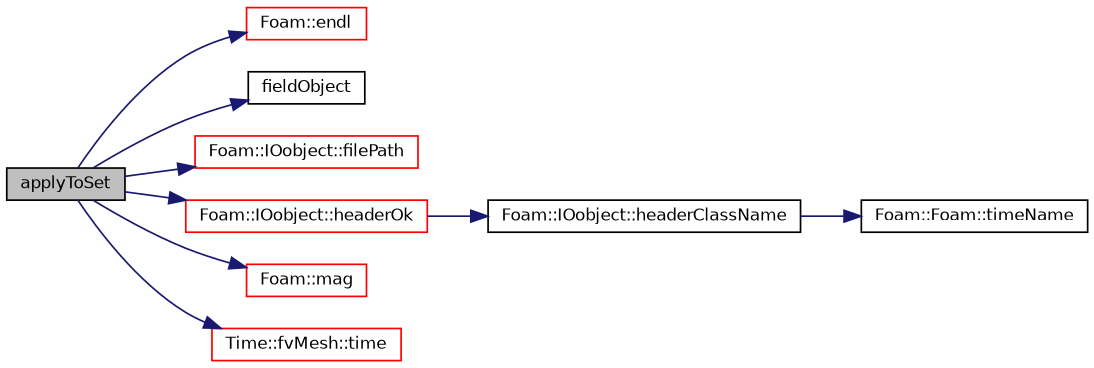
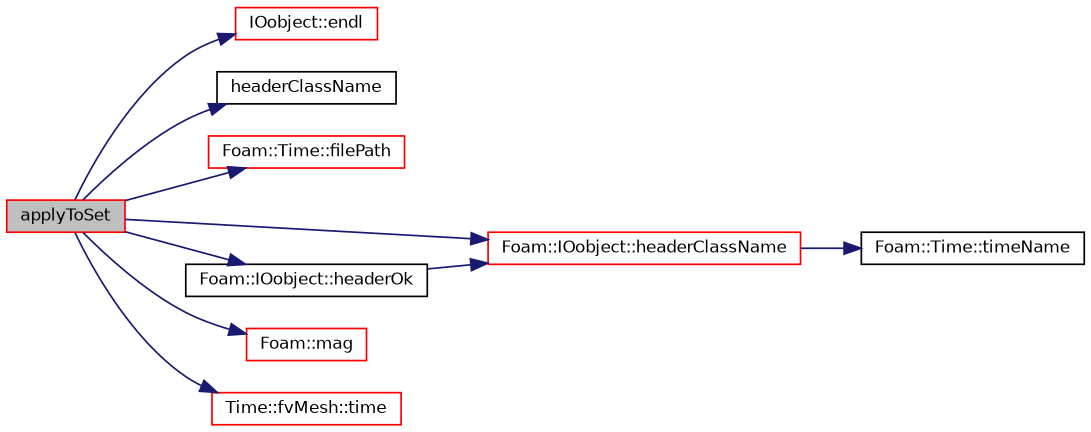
node "Foam::endl": label "Foam::endl" -> "IOobject::endl"
node "fieldObject": label "fieldObject" -> "headerClassName"
node "Foam::IOobject::filePath": label "Foam::IOobject::filePath" -> "Foam::Time::filePath"
node "applyToSet": color black -> red
node "Foam::IOobject::headerOk": color red -> black
node "Foam::IOobject::headerClassName": color black -> red
node "Foam::Foam::timeName": label "Foam::Foam::timeName" -> "Foam::Time::timeName"
edge "applyToSet" -> "Foam::IOobject::headerClassName": added
